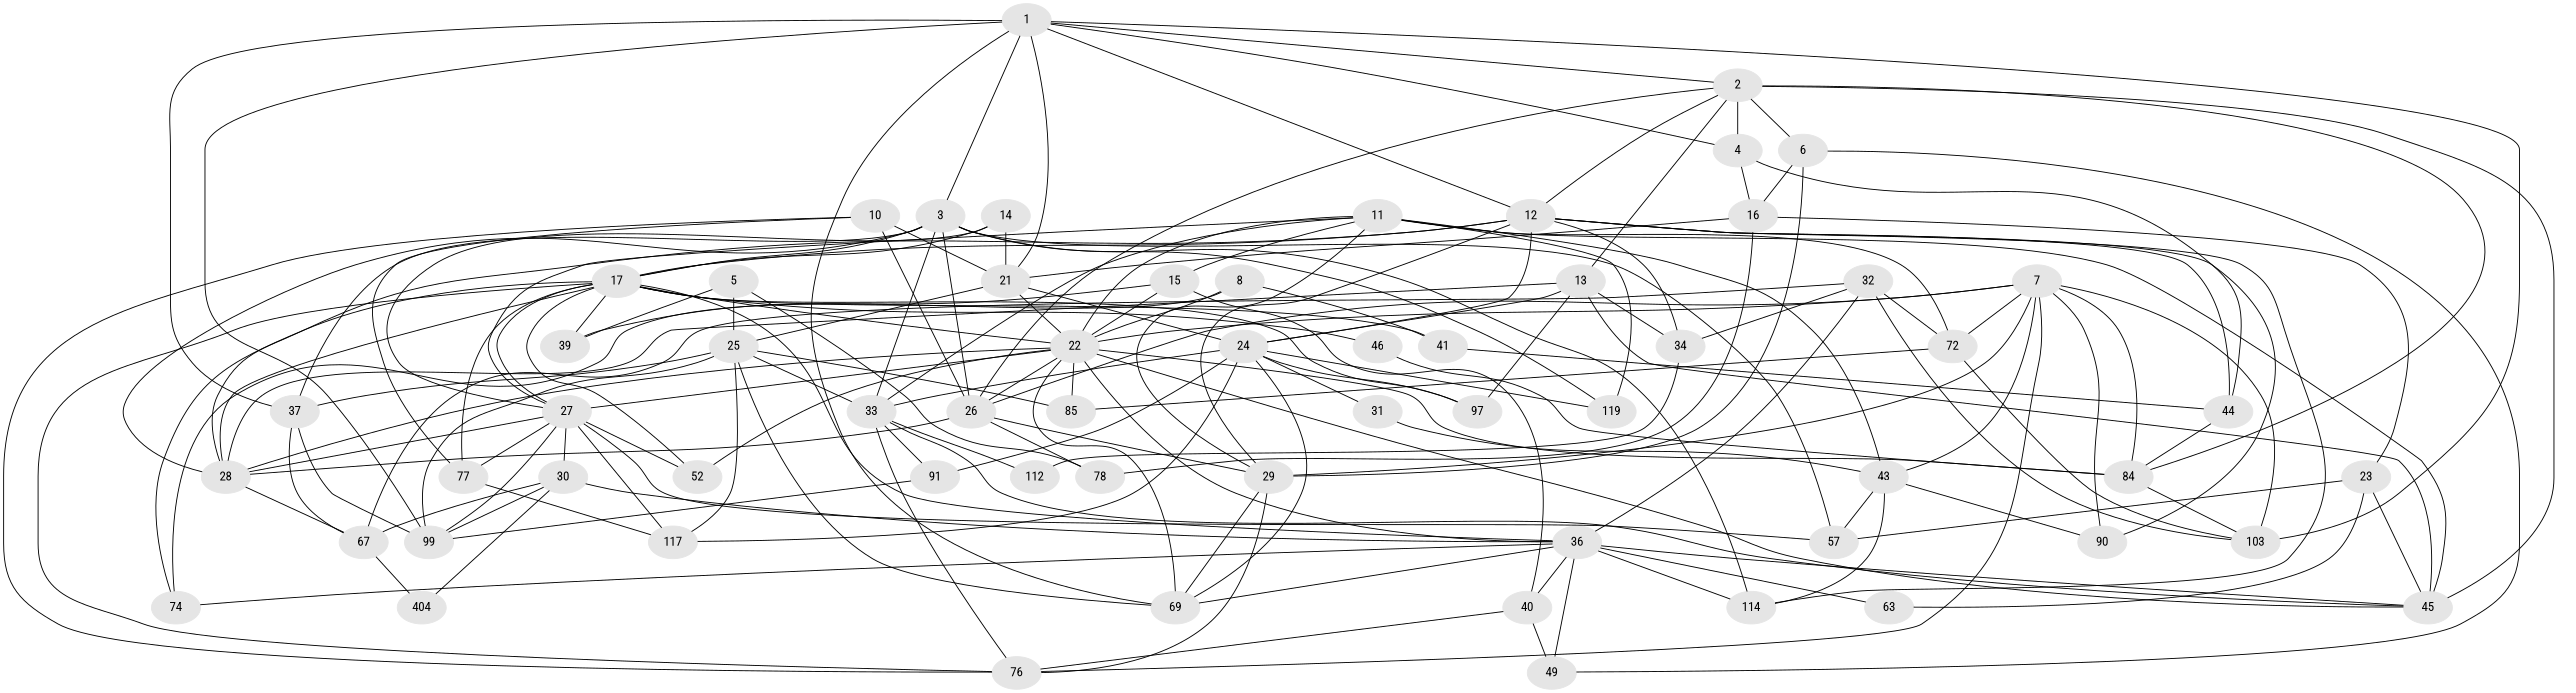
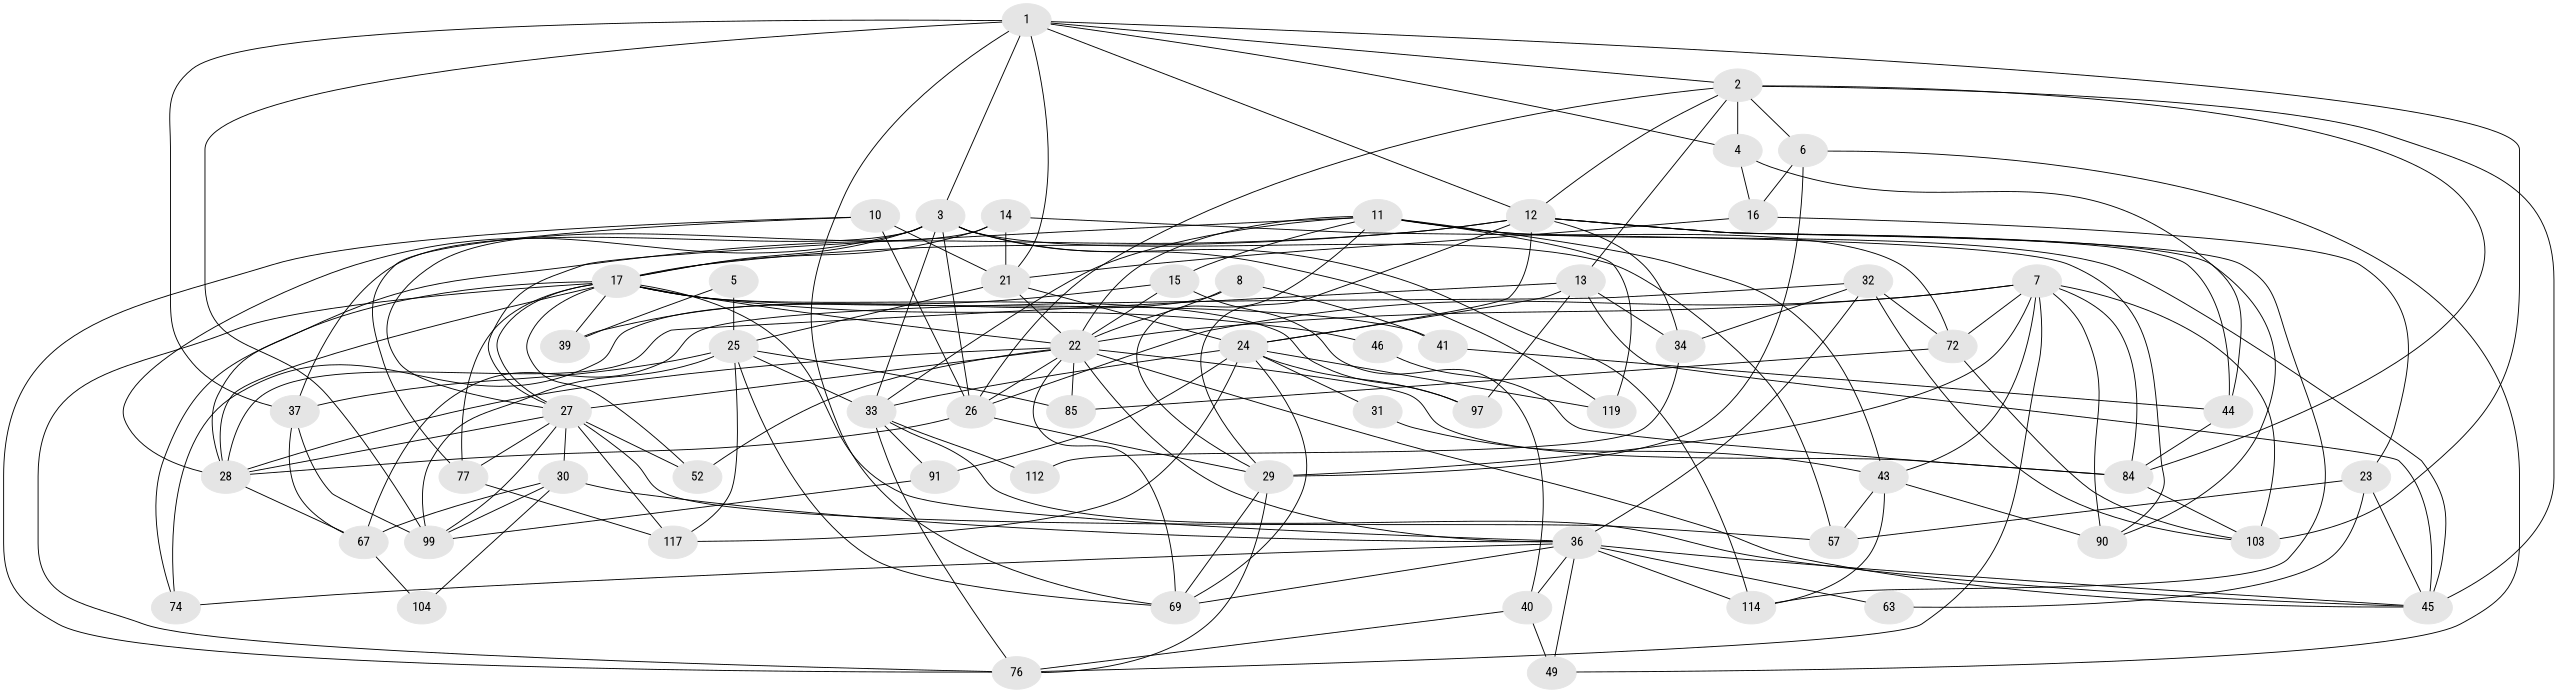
edge "14" -- "90": added
node "78": removed
node "404": label "404" -> "104"
